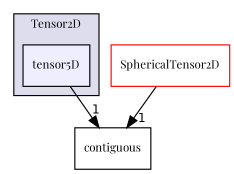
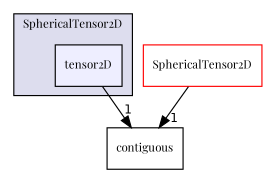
cluster "Tensor2D": label "Tensor2D" -> "SphericalTensor2D"
node "tensor5D": label "tensor5D" -> "tensor2D"
